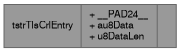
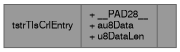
node "tstrTlsCrlEntry": text "+ __PAD24__" -> "+ __PAD28__"
